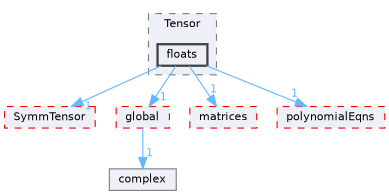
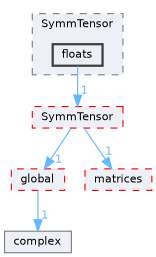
cluster "Tensor": label "Tensor" -> "SymmTensor"
edge "floats" -> "global": now "SymmTensor" -> "global"
edge "floats" -> "matrices": now "SymmTensor" -> "matrices"
node "polynomialEqns": removed
